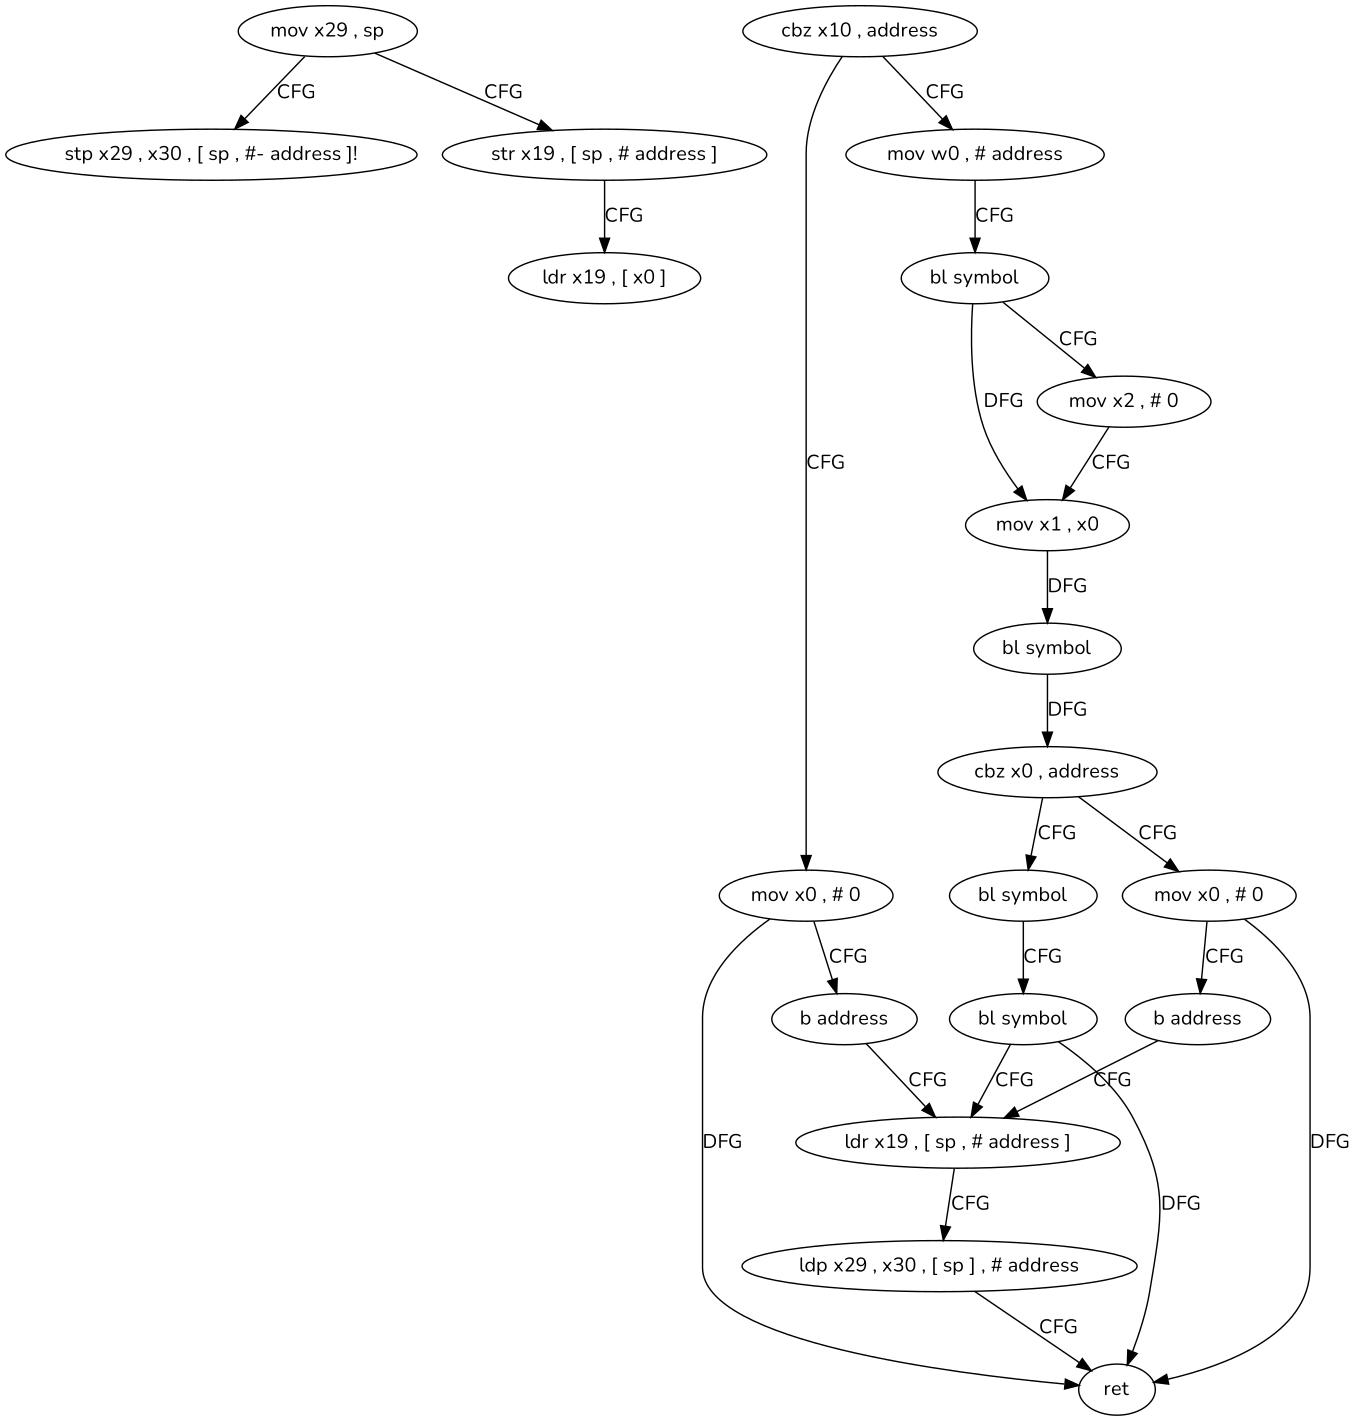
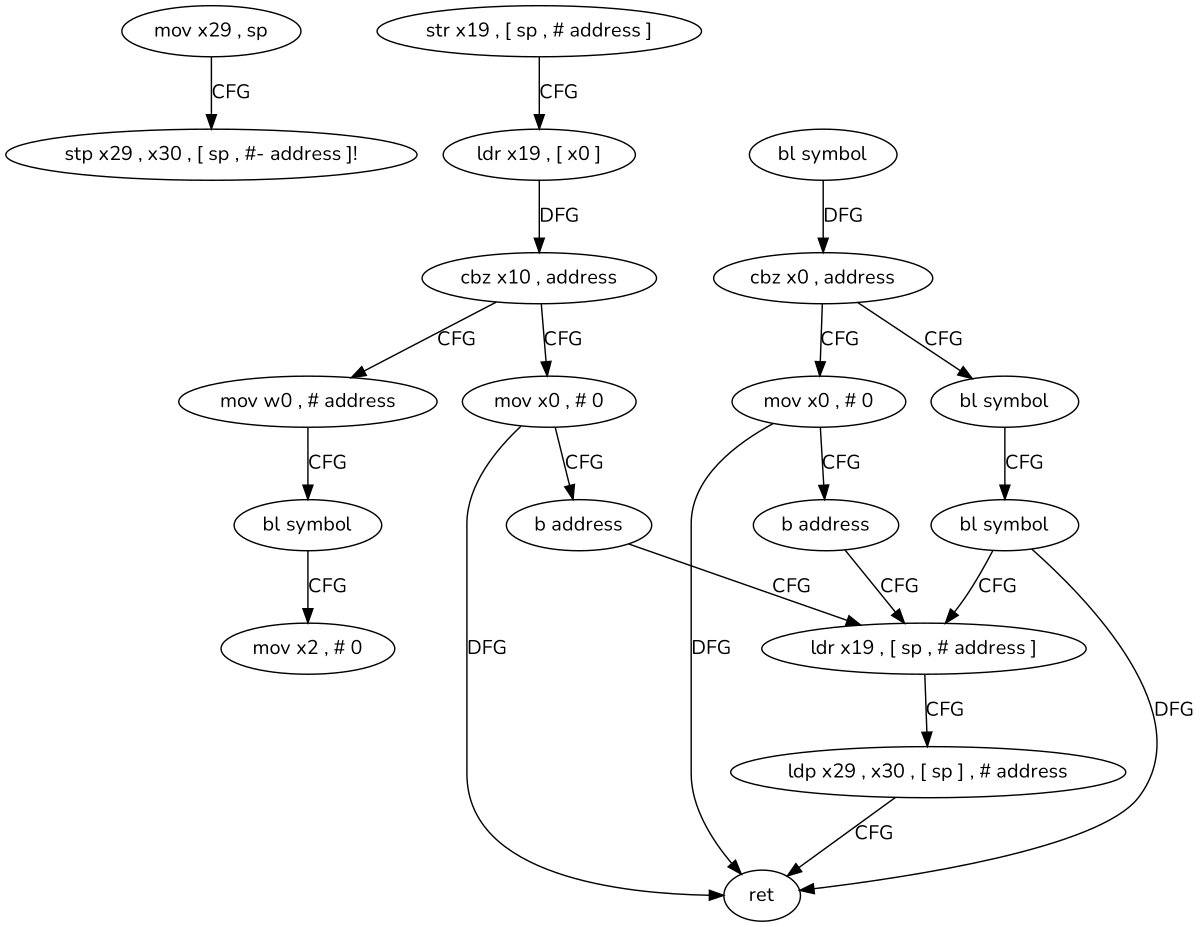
edge "mov x29 , sp" -> "str x19 , [ sp , # address ]": removed, label "CFG"
edge "ldr x19 , [ x0 ]" -> "cbz x10 , address": added, label "DFG"
node "mov x1 , x0": removed
